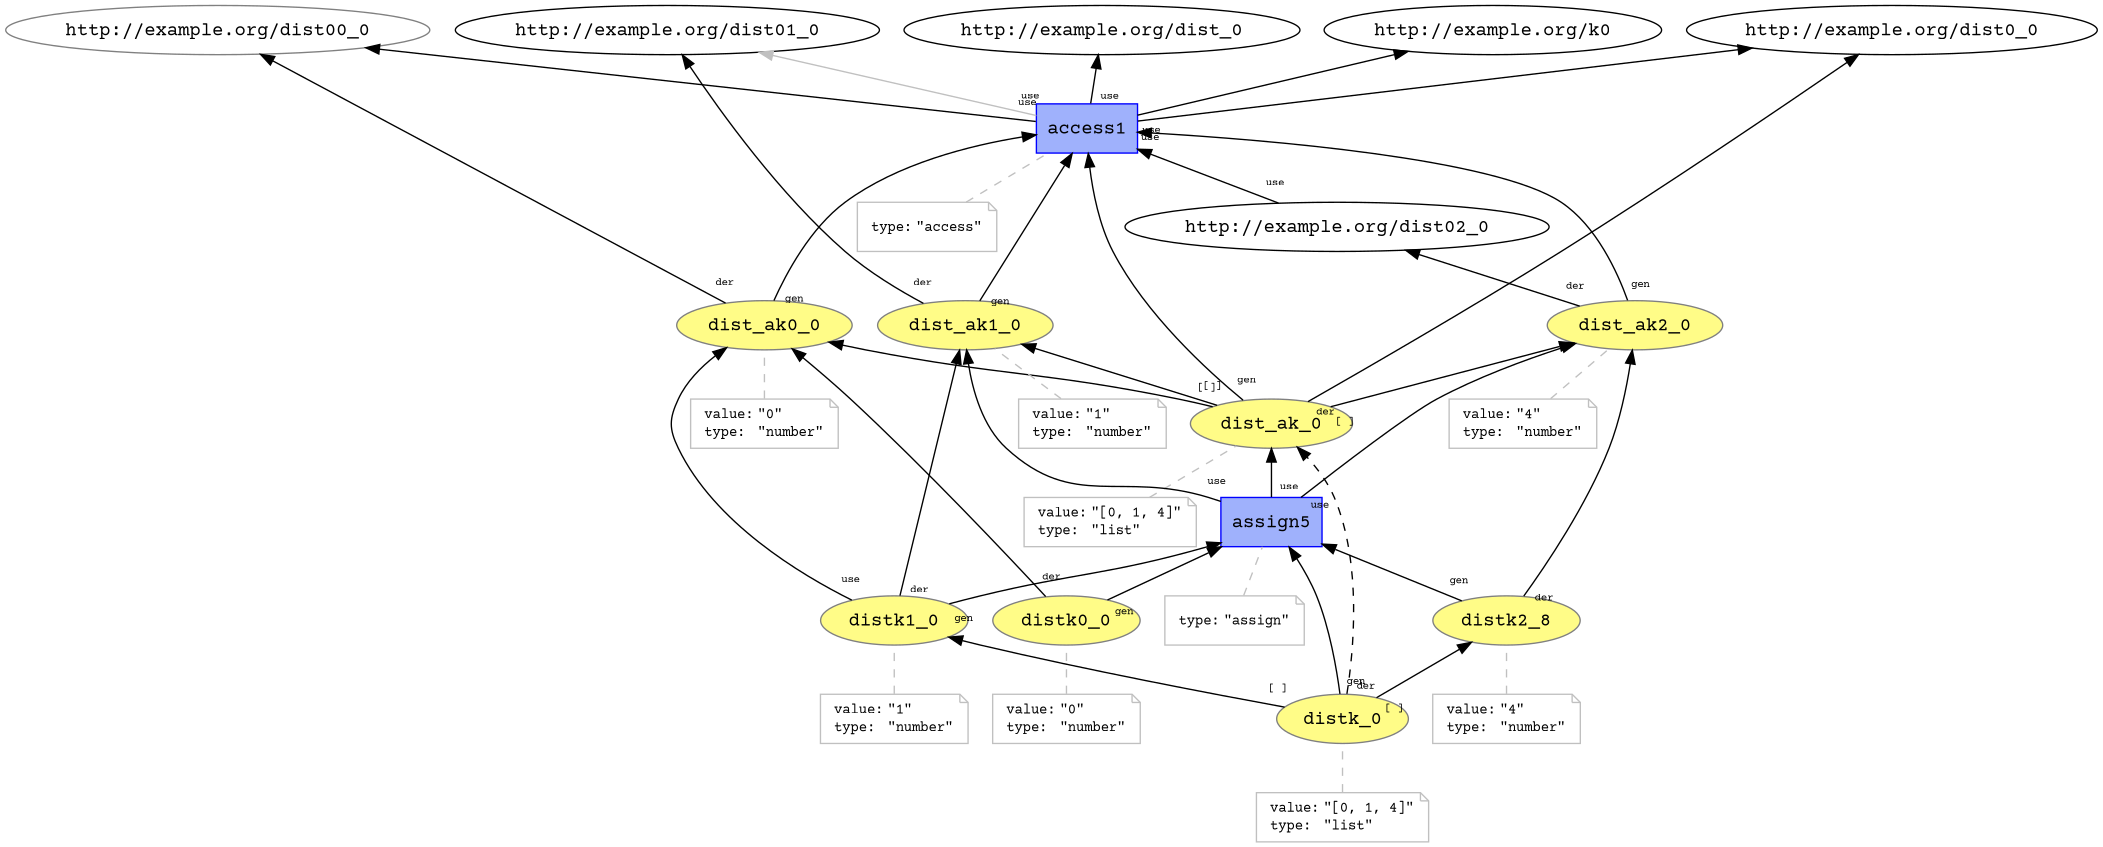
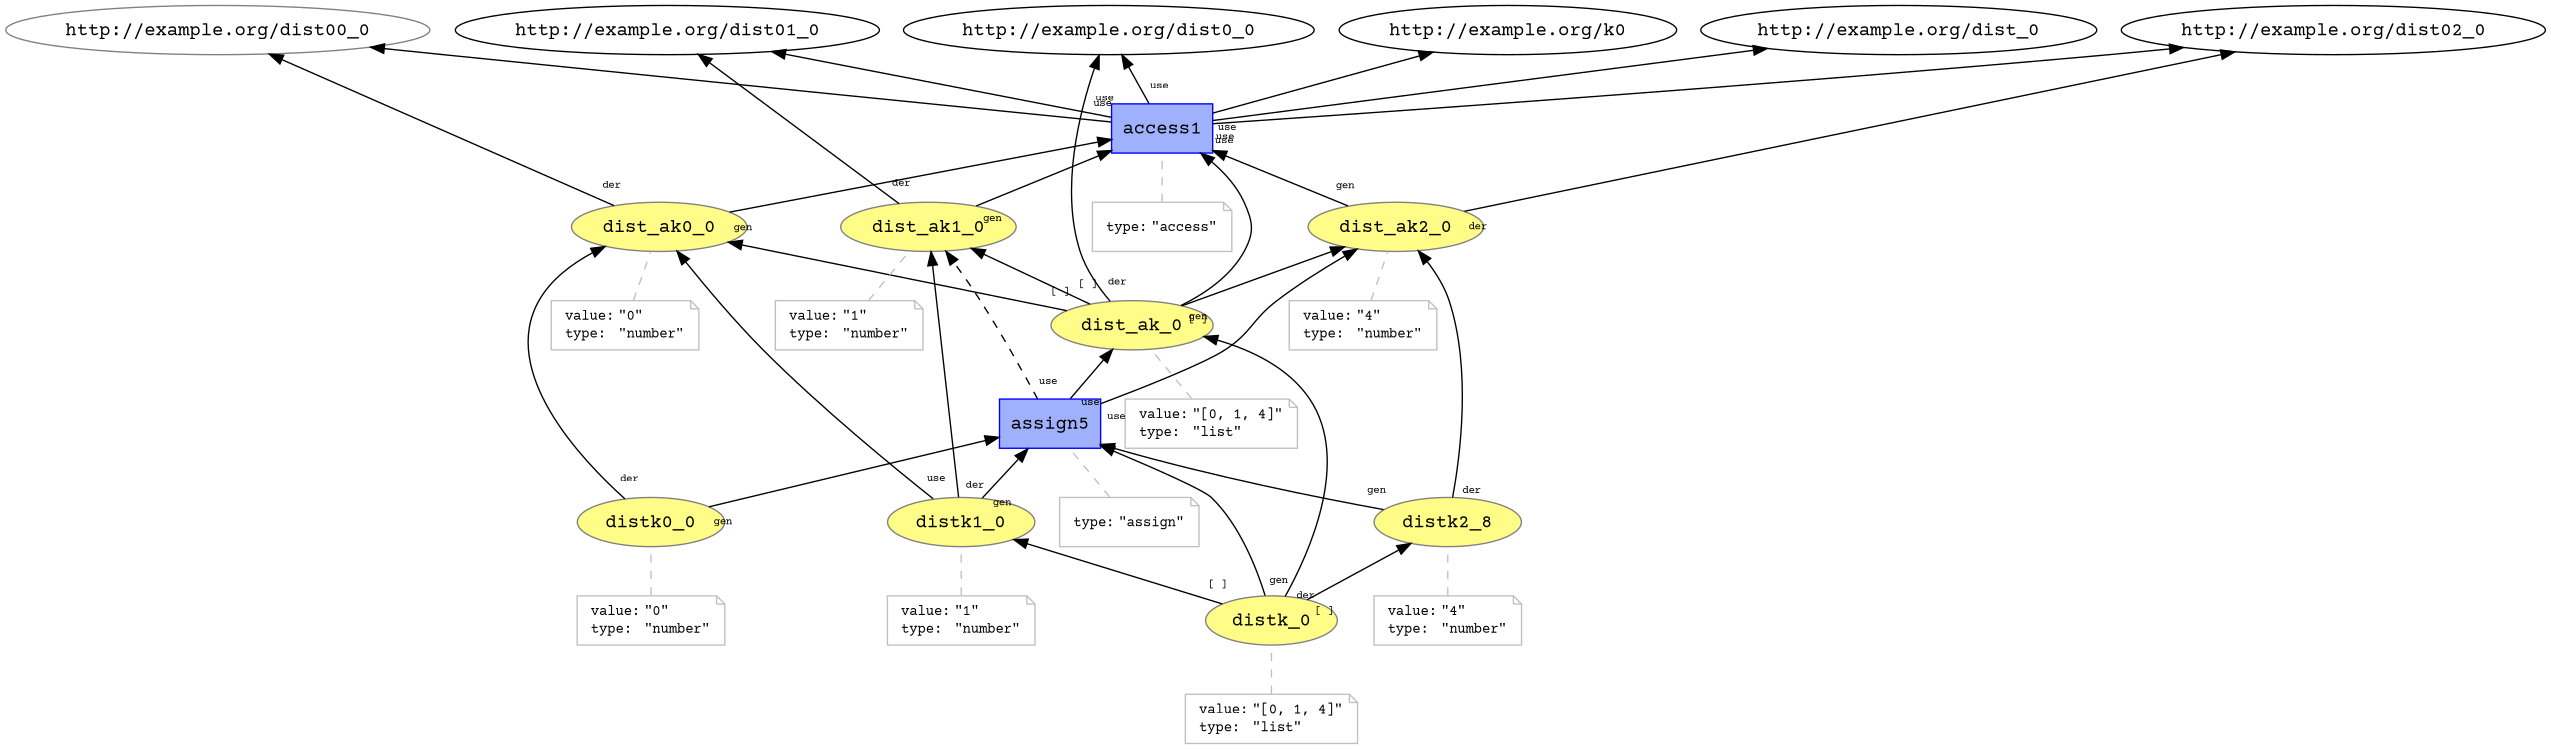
edge "access1" -> "http://example.org/dist01_0": color gray -> black
edge "http://example.org/dist02_0" -> "access1": reversed
edge "assign5" -> "dist_ak1_0": style solid -> dashed
edge "distk_0" -> "dist_ak_0": style dashed -> solid
